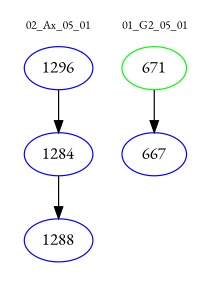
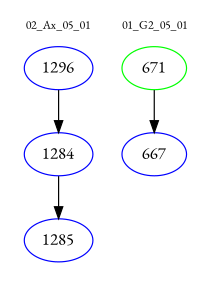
node "1288": label "1288" -> "1285"
